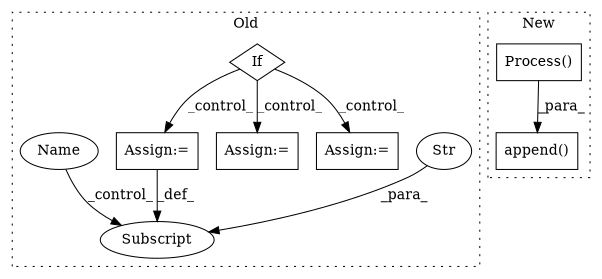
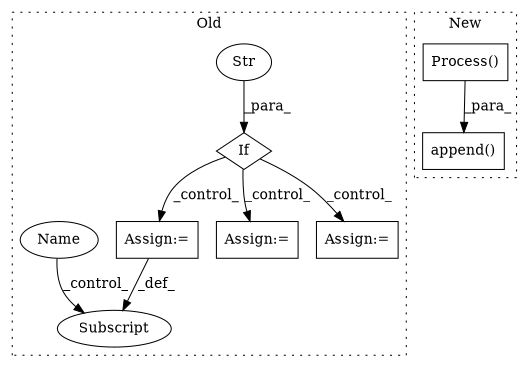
edge "Str" -> "Subscript": now "Str" -> "If"
